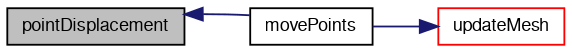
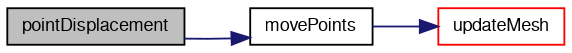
edge "movePoints" -> "pointDisplacement": reversed
